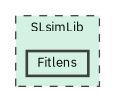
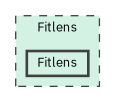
cluster "SLsimLib": label "SLsimLib" -> "Fitlens"
